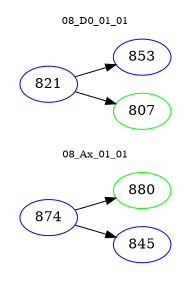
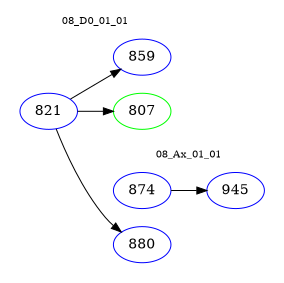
node "853": label "853" -> "859"
node "880": color green -> blue
edge "874" -> "880": now "821" -> "880"
node "845": label "845" -> "945"
